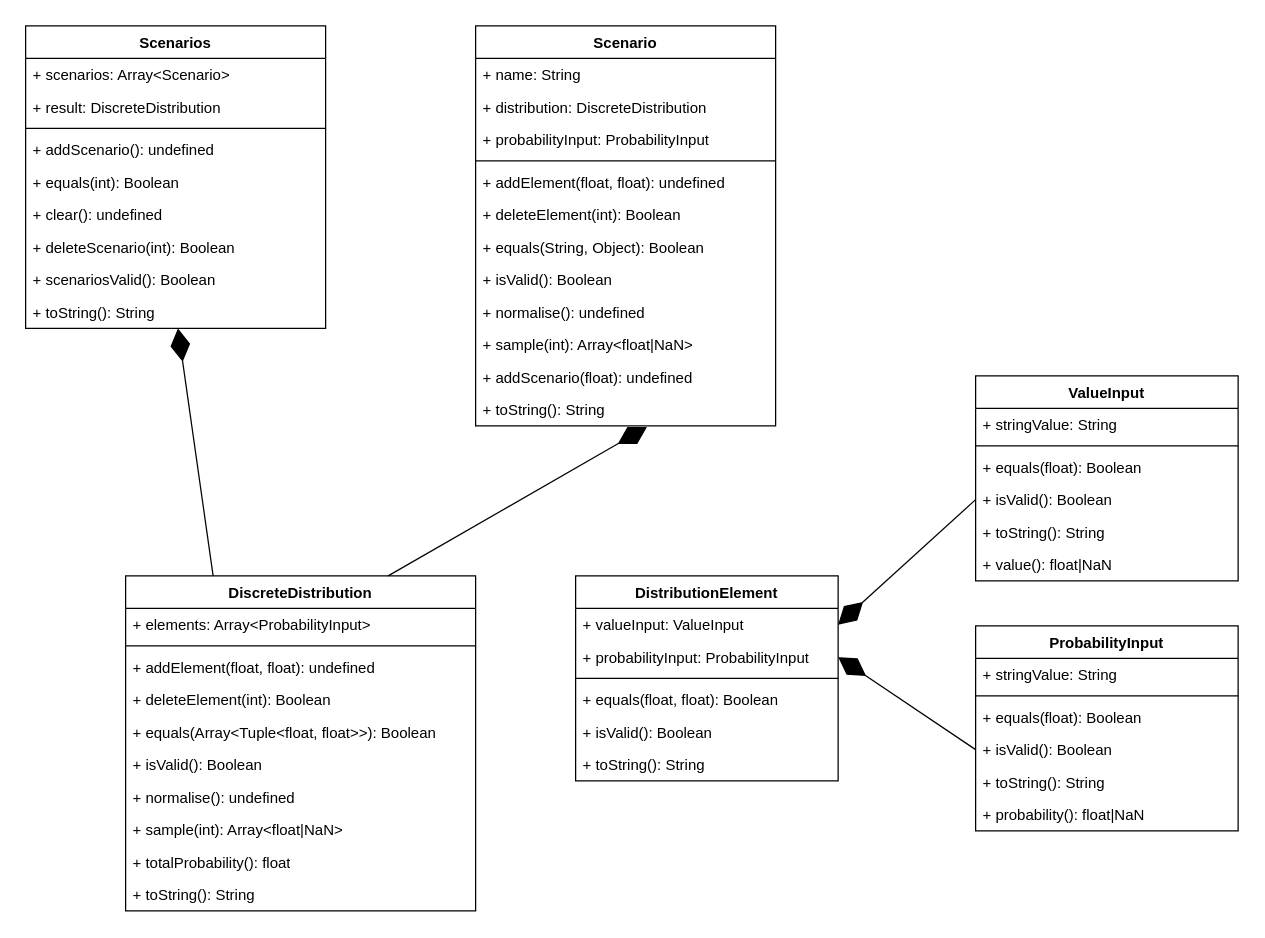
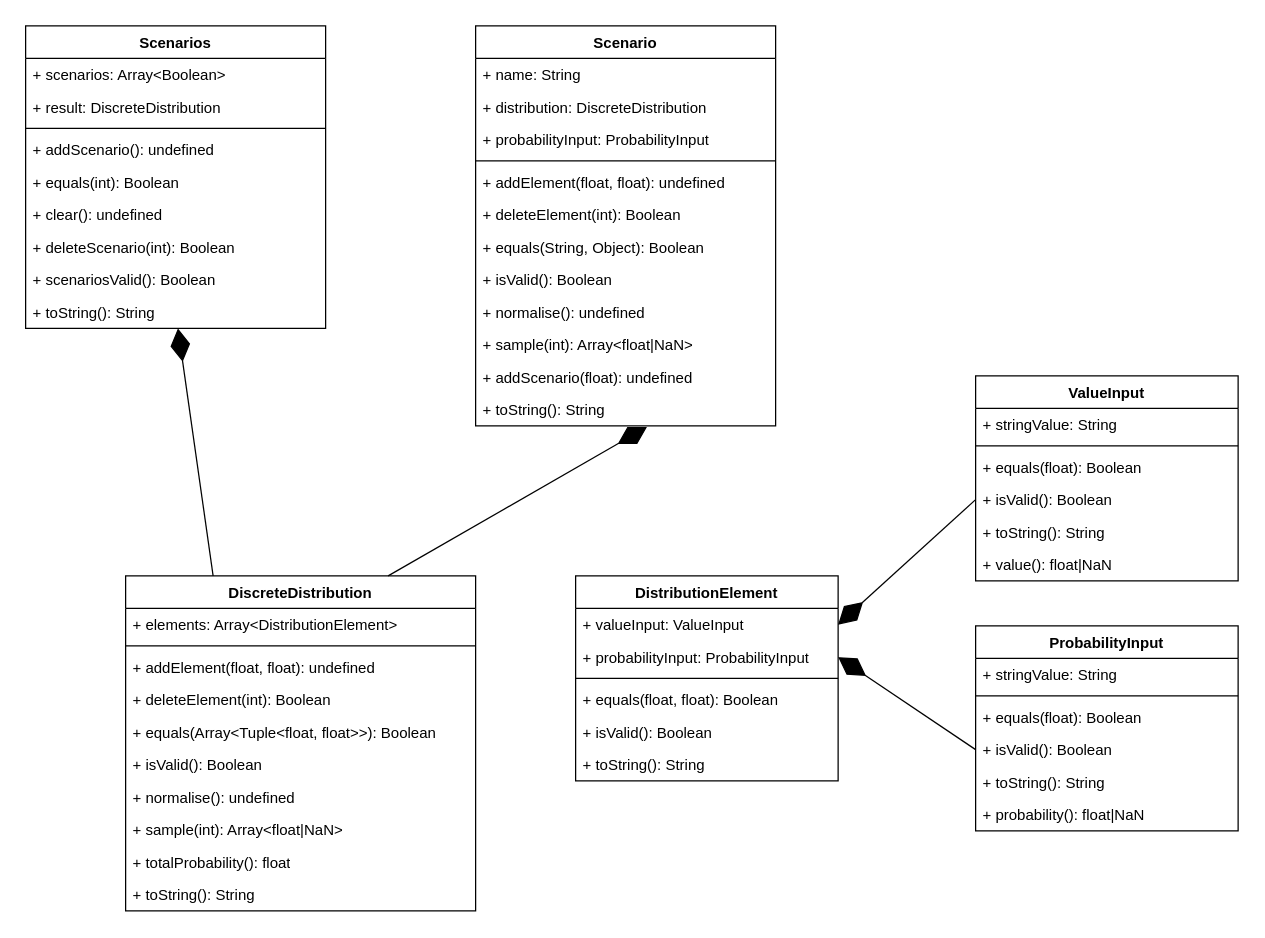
node "+ scenarios: Array<Scenario>": label "+ scenarios: Array<Scenario>" -> "+ scenarios: Array<Boolean>"
node "+ elements: Array<ProbabilityInput>": label "+ elements: Array<ProbabilityInput>" -> "+ elements: Array<DistributionElement>"
